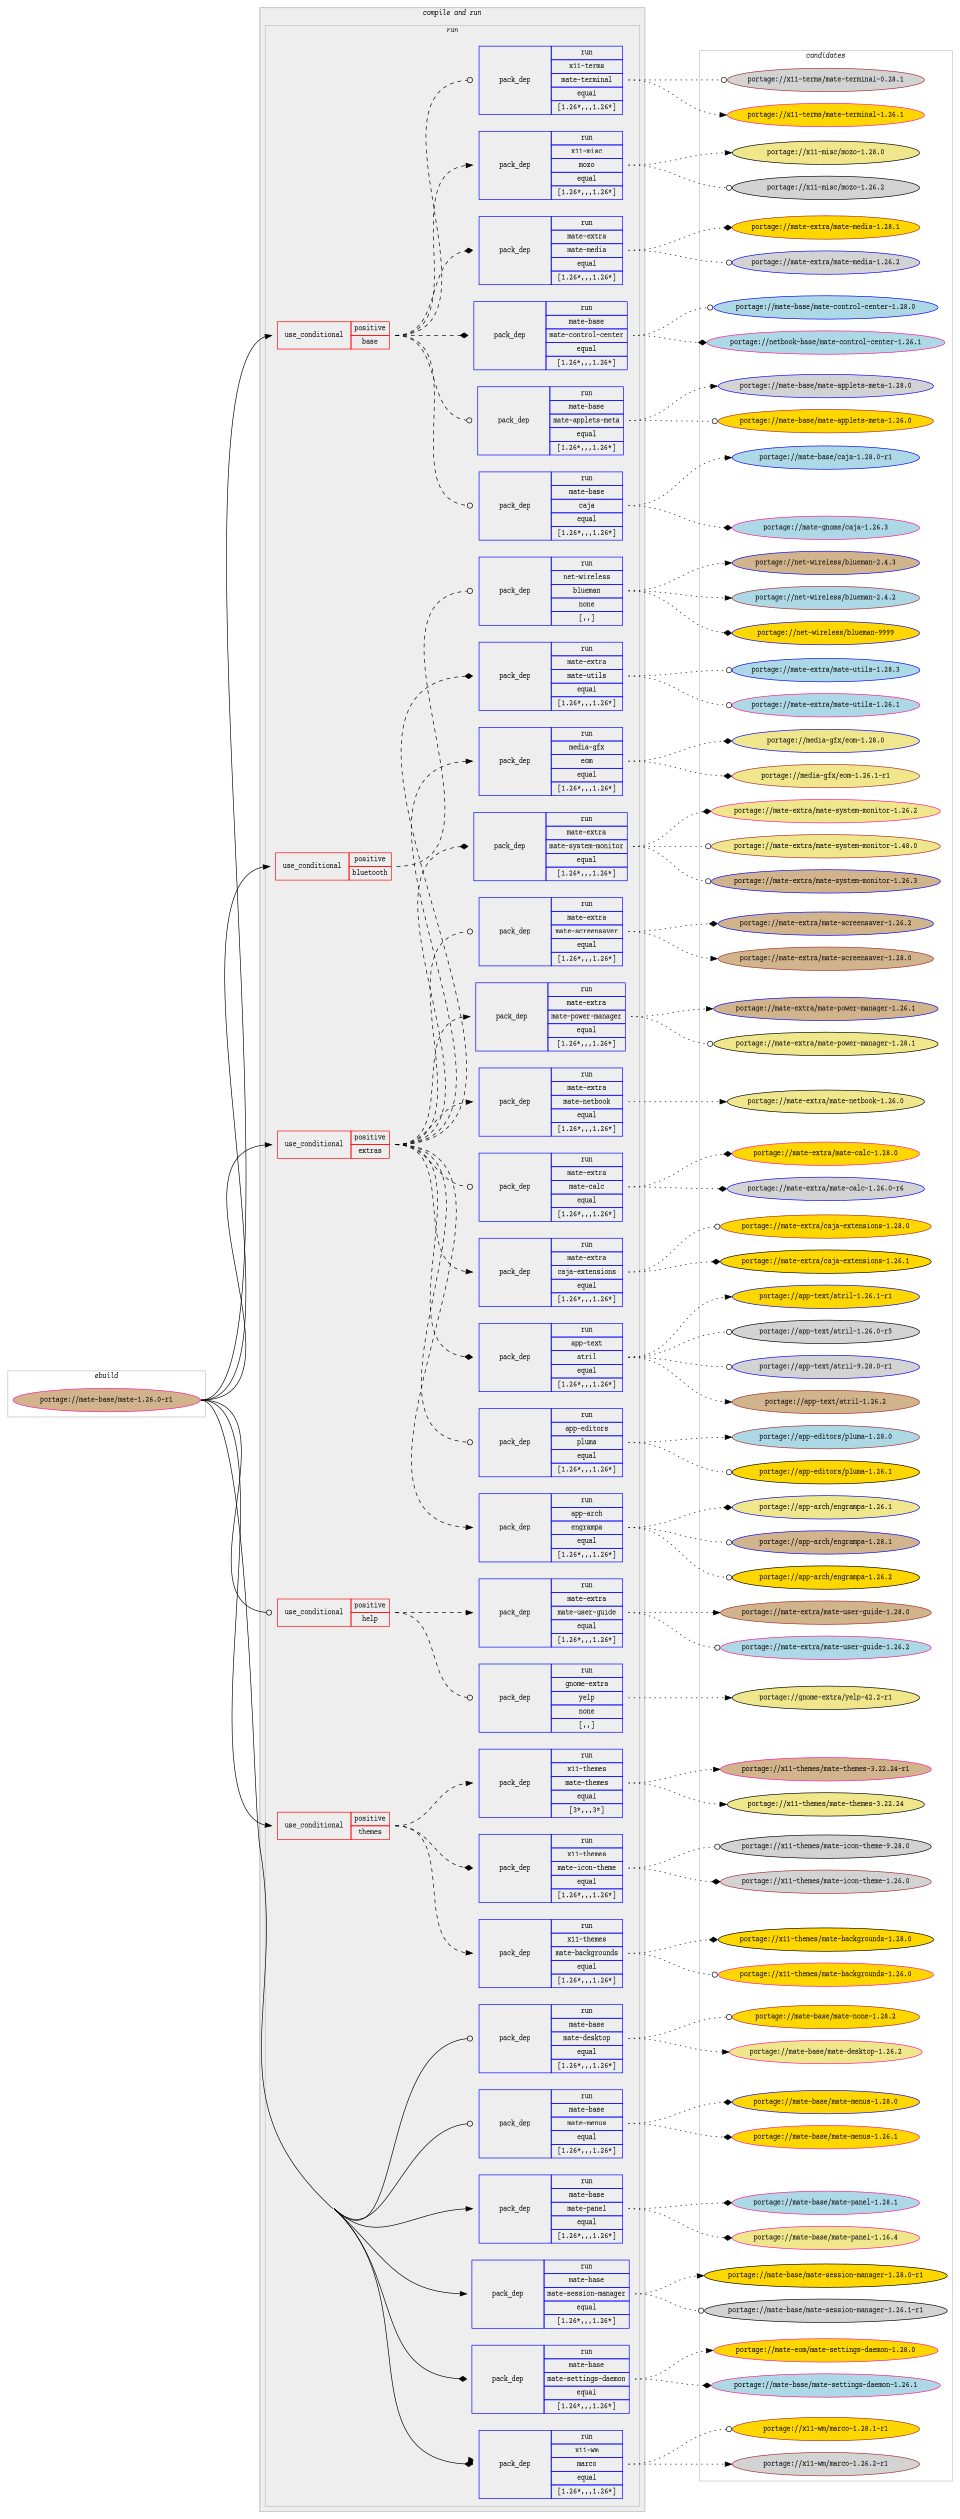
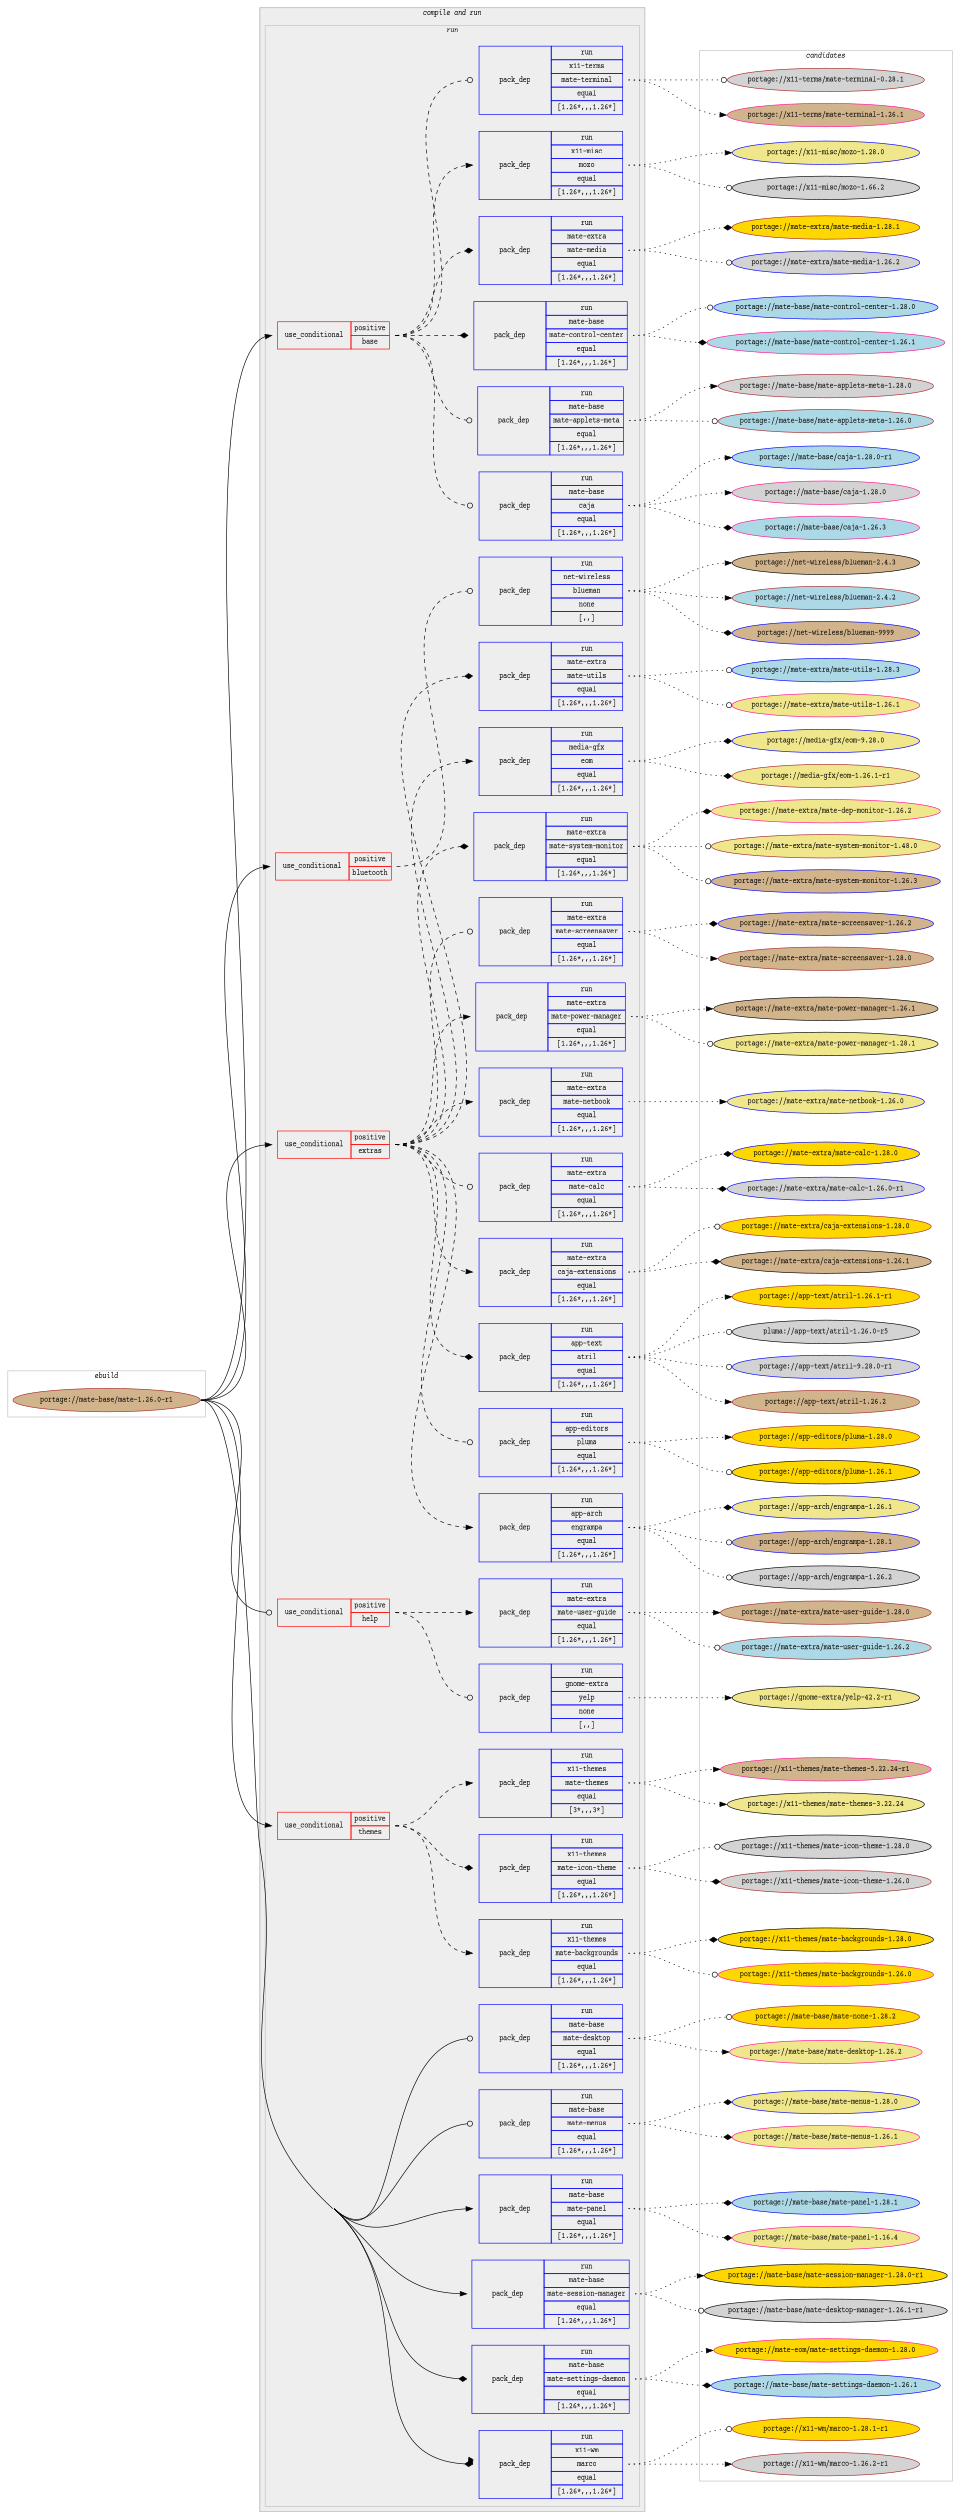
node "portage://x11-terms/mate-terminal-1.26.1": fillcolor gold -> tan
node "portage://x11-misc/mozo-1.28.0": color black -> blue
node "portage://x11-misc/mozo-1.26.2": label "portage://x11-misc/mozo-1.26.2" -> "portage://x11-misc/mozo-1.66.2"
node "portage://netbook-base/mate-control-center-1.26.1": label "portage://netbook-base/mate-control-center-1.26.1" -> "portage://mate-base/mate-control-center-1.26.1"
node "portage://mate-base/mate-applets-meta-1.28.0": color blue -> brown
node "portage://mate-base/mate-applets-meta-1.26.0": fillcolor gold -> lightblue
node "portage://mate-base/caja-1.28.0": added
node "portage://mate-gnome/caja-1.26.3": label "portage://mate-gnome/caja-1.26.3" -> "portage://mate-base/caja-1.26.3"
node "portage://net-wireless/blueman-2.4.3": color blue -> black
node "portage://net-wireless/blueman-9999": fillcolor gold -> tan
node "portage://mate-extra/mate-utils-1.26.1": fillcolor lightblue -> khaki
node "portage://media-gfx/eom-1.28.0": label "portage://media-gfx/eom-1.28.0" -> "portage://media-gfx/eom-9.28.0"
node "portage://mate-extra/mate-system-monitor-1.26.2": label "portage://mate-extra/mate-system-monitor-1.26.2" -> "portage://mate-extra/mate-dep-monitor-1.26.2"
node "portage://mate-extra/mate-power-manager-1.26.1": color blue -> black
node "portage://mate-extra/mate-netbook-1.26.0": color black -> blue
node "portage://mate-extra/mate-calc-1.28.0": color deeppink -> blue
node "portage://mate-extra/mate-calc-1.26.0-r6": label "portage://mate-extra/mate-calc-1.26.0-r6" -> "portage://mate-extra/mate-calc-1.26.0-r1"
node "portage://mate-extra/caja-extensions-1.26.1": fillcolor gold -> tan
node "portage://app-text/atril-1.26.1-r1": color blue -> brown
node "portage://app-text/atril-1.26.0-r5": label "portage://app-text/atril-1.26.0-r5" -> "pluma://app-text/atril-1.26.0-r5"
node "portage://mate-base/mate-1.26.0-r1": color deeppink -> brown
node "portage://app-editors/pluma-1.28.0": fillcolor lightblue -> gold
node "portage://app-arch/engrampa-1.26.2": fillcolor gold -> lightgrey
node "portage://mate-extra/mate-user-guide-1.26.2": color deeppink -> brown
node "portage://x11-themes/mate-themes-3.22.24-r1": label "portage://x11-themes/mate-themes-3.22.24-r1" -> "portage://x11-themes/mate-themes-5.22.24-r1"
node "portage://x11-themes/mate-icon-theme-9.28.0": label "portage://x11-themes/mate-icon-theme-9.28.0" -> "portage://x11-themes/mate-icon-theme-1.28.0"
node "portage://mate-base/mate-menus-1.28.0": fillcolor gold -> khaki
node "portage://mate-base/mate-menus-1.26.1": fillcolor gold -> khaki
node "portage://mate-base/mate-panel-1.28.1": color deeppink -> blue
node "portage://mate-base/mate-session-manager-1.26.1-r1": label "portage://mate-base/mate-session-manager-1.26.1-r1" -> "portage://mate-base/mate-desktop-manager-1.26.1-r1"
node "portage://mate-base/mate-settings-daemon-1.26.1": color deeppink -> blue
